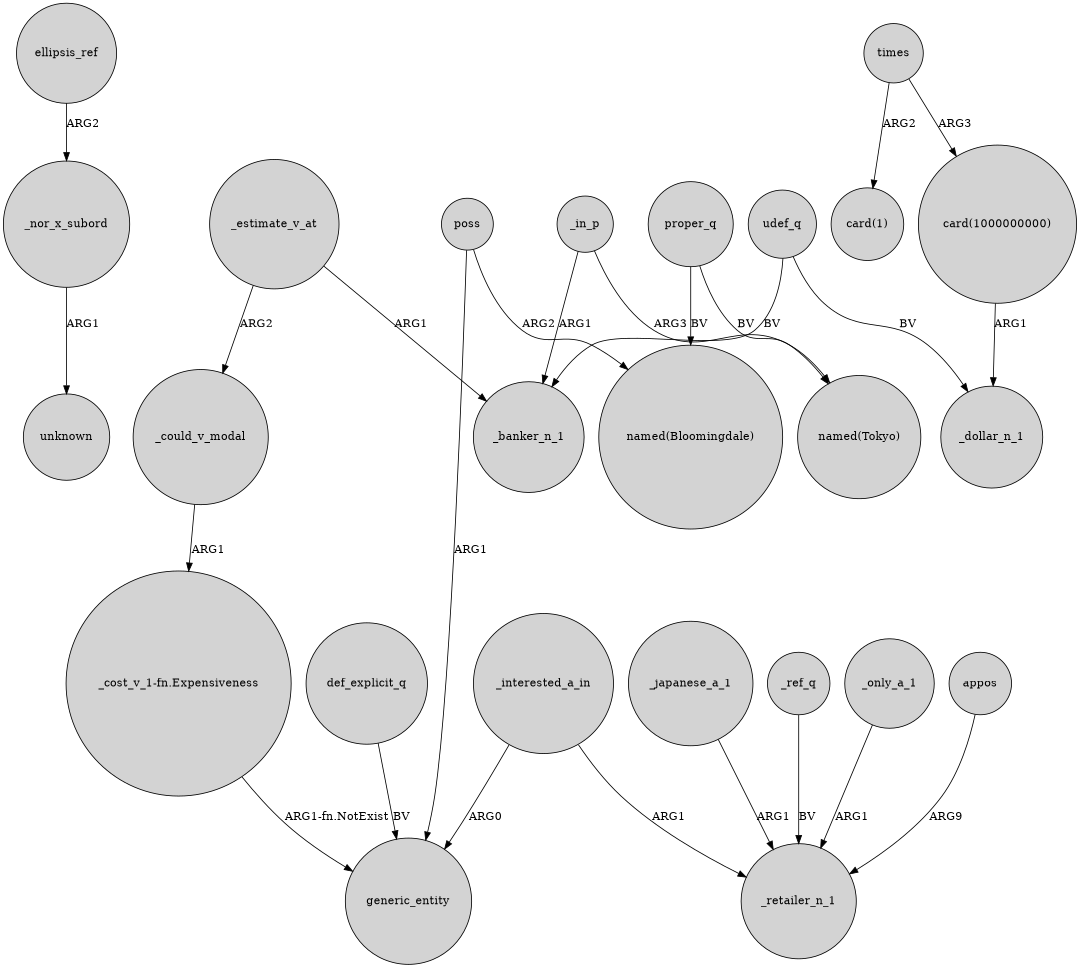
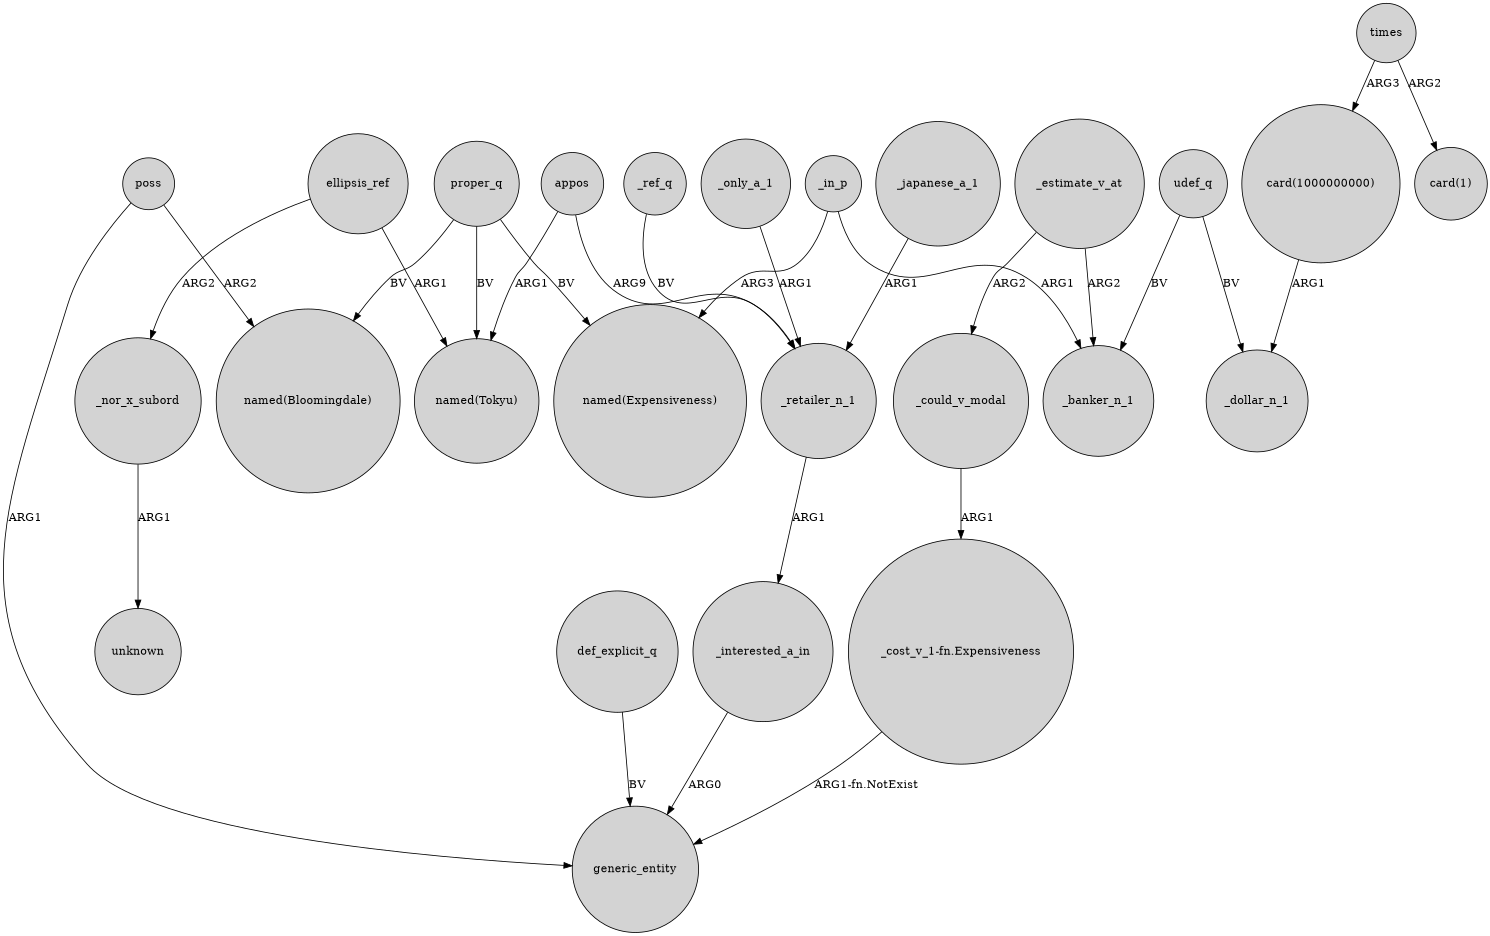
edge "_estimate_v_at" -> "_banker_n_1": label "ARG1" -> "ARG2"
node "named(Tokyu)": added
node "named(Tokyo)": label "named(Tokyo)" -> "named(Expensiveness)"
edge "_interested_a_in" -> "_retailer_n_1": reversed
